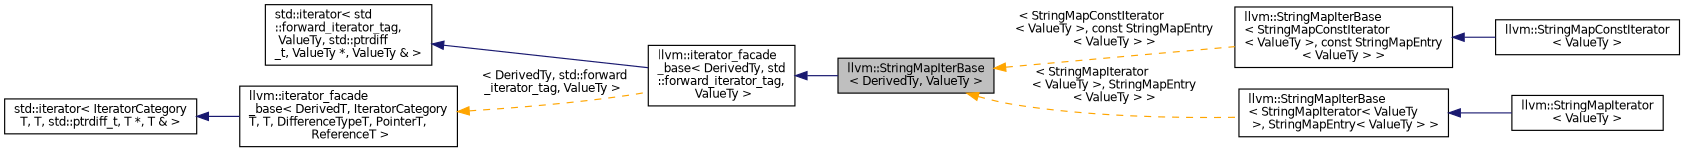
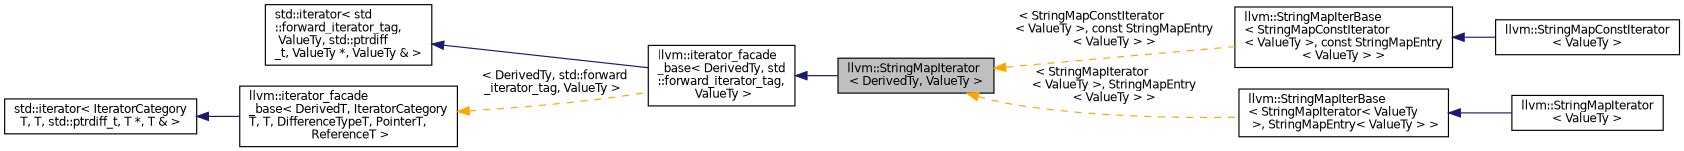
node "llvm::StringMapIterBase < DerivedTy, ValueTy >": label "llvm::StringMapIterBase < DerivedTy, ValueTy >" -> "llvm::StringMapIterator < DerivedTy, ValueTy >"
